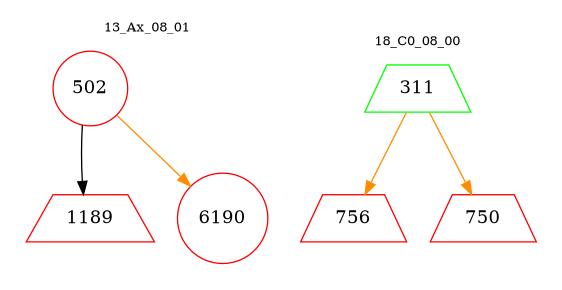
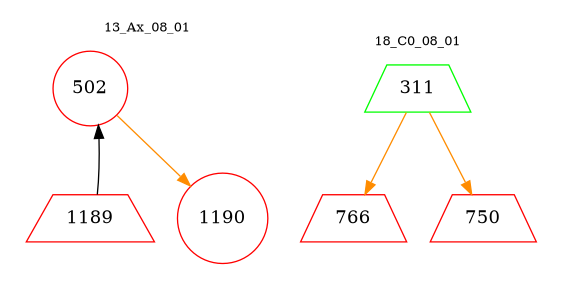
cluster "18_C0_08_00": label "18_C0_08_00" -> "18_C0_08_01"
edge "502" -> "1189": reversed
node "6190": label "6190" -> "1190"
node "756": label "756" -> "766"
